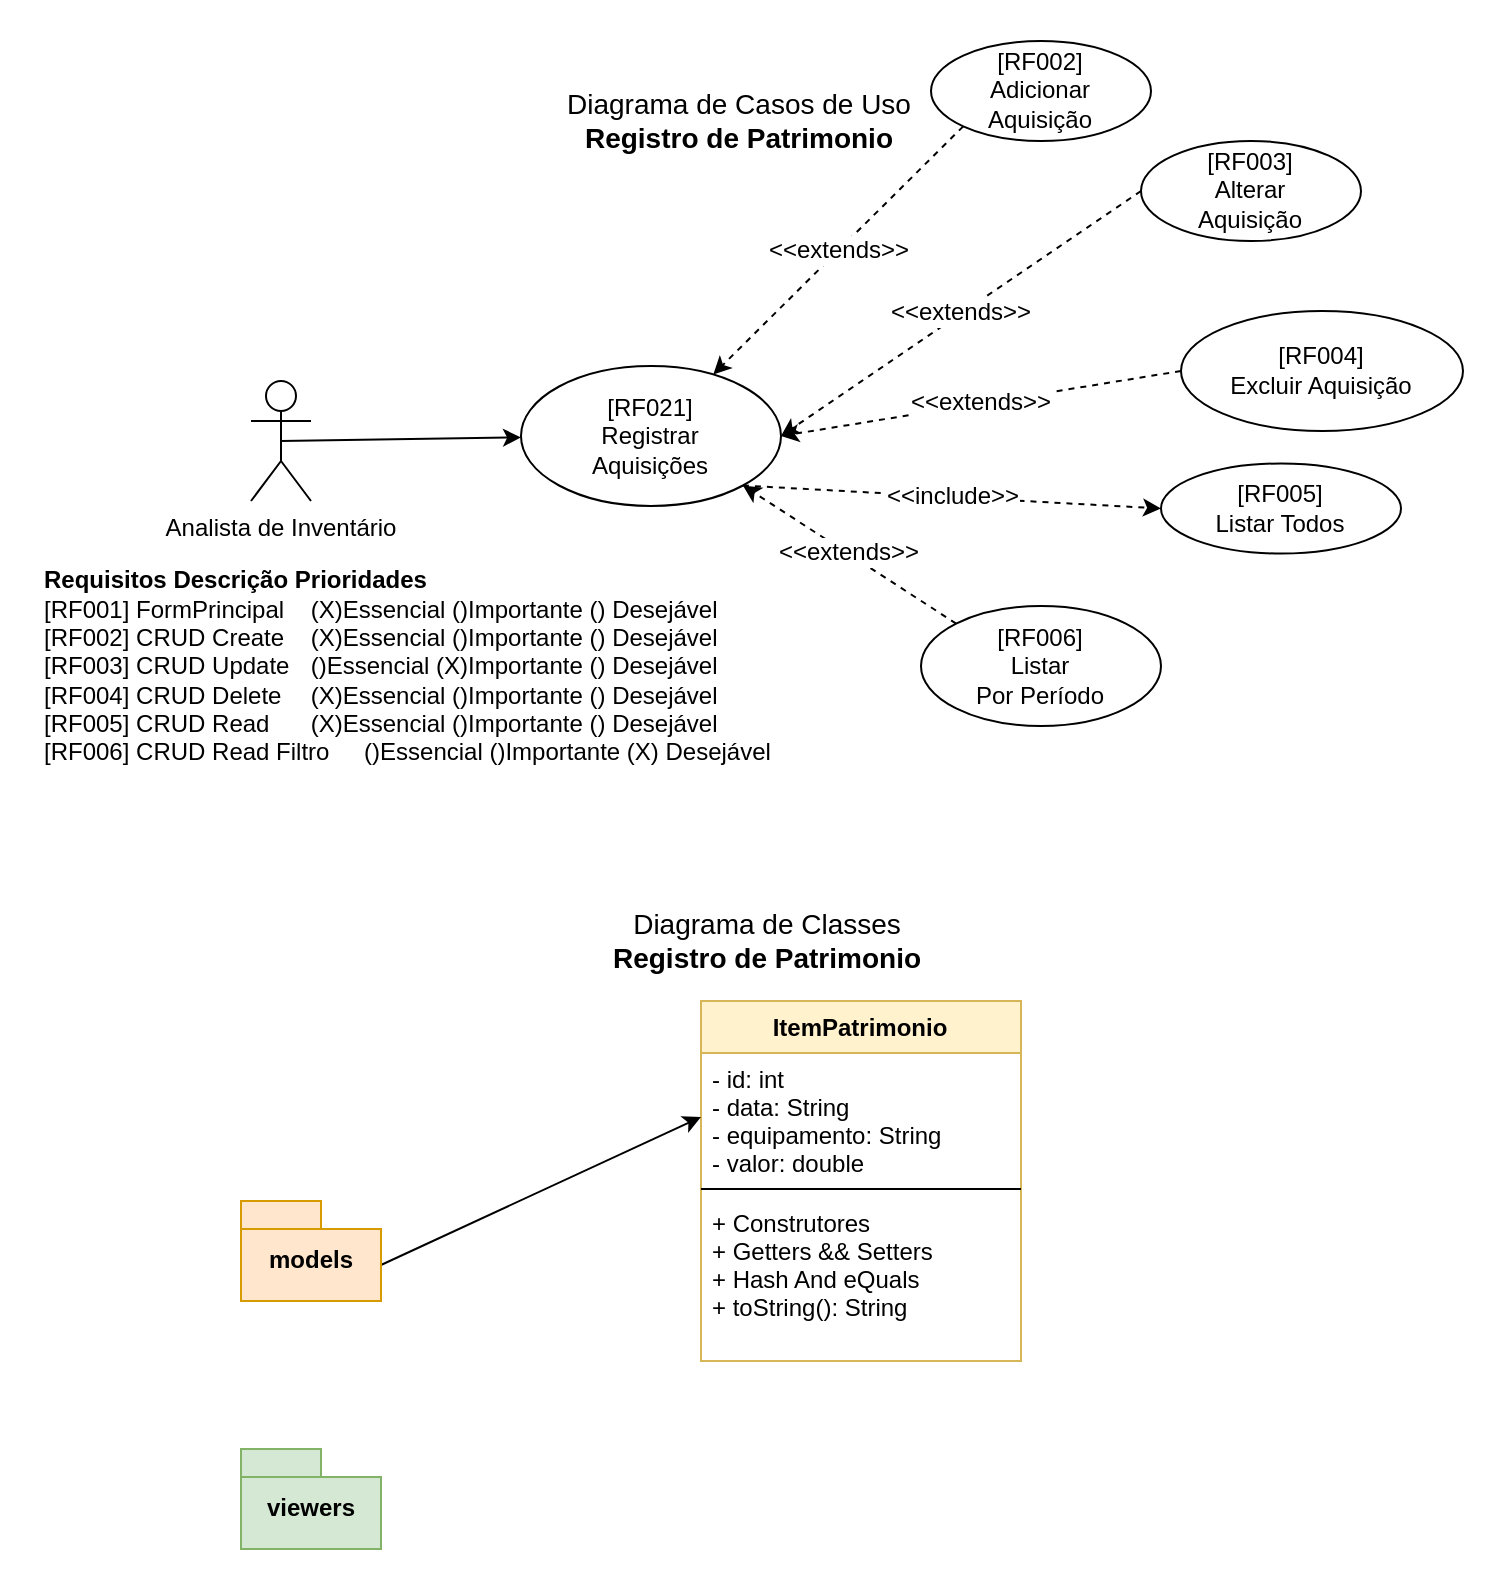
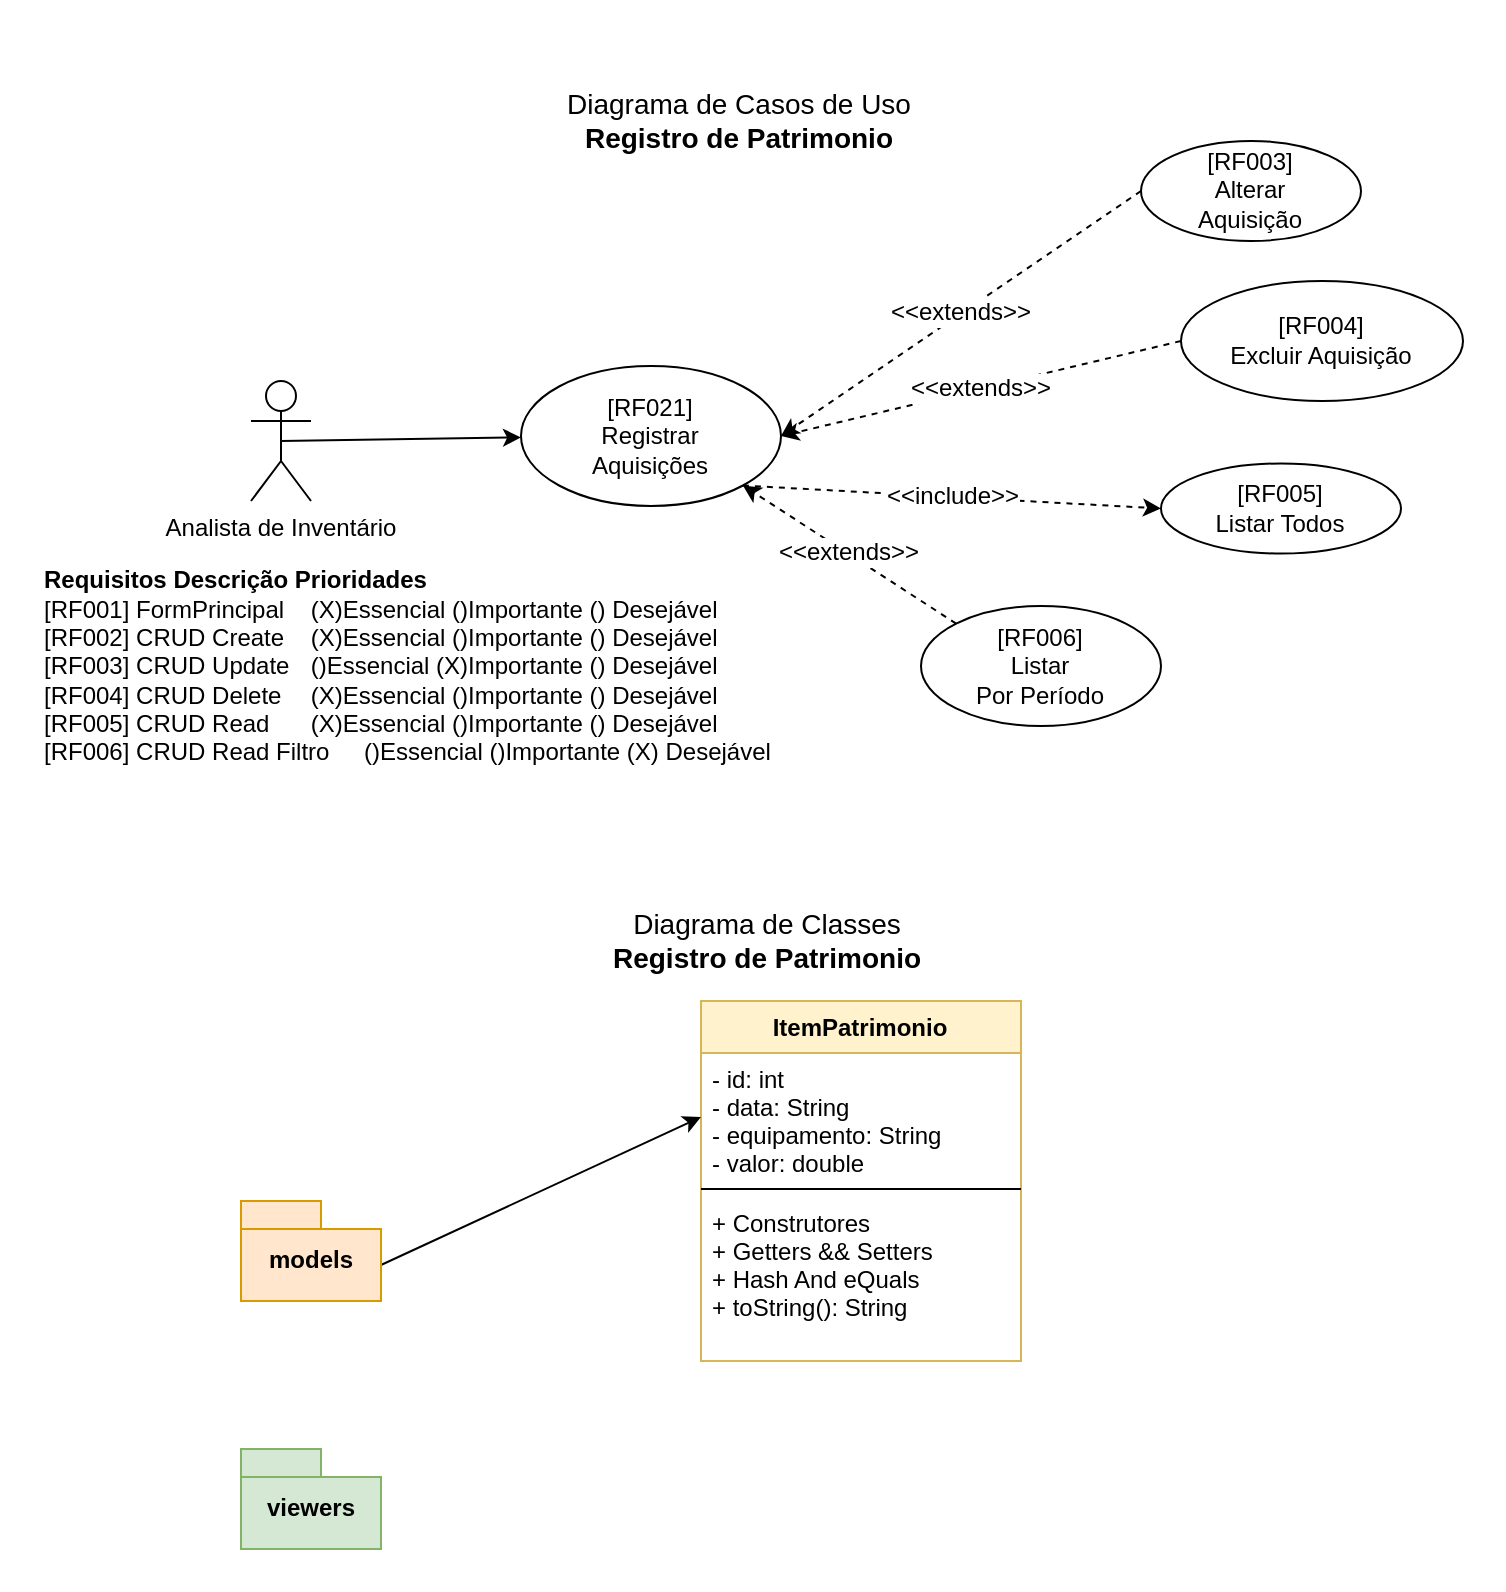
node "[RF002] Adicionar Aquisição": removed
edge "[RF002] Adicionar Aquisição" -> "[RF021] Registrar Aquisições": removed, label "<<extends>>"
node "[RF004] Excluir Aquisição": moved (1322, 371) -> (1322, 341)
